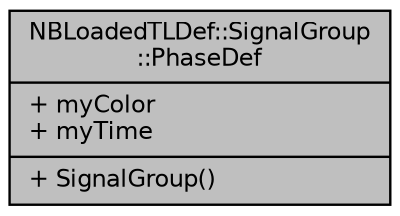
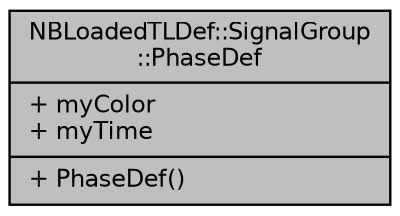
node "NBLoadedTLDef::SignalGroup": text "+ SignalGroup()" -> "+ PhaseDef()"
